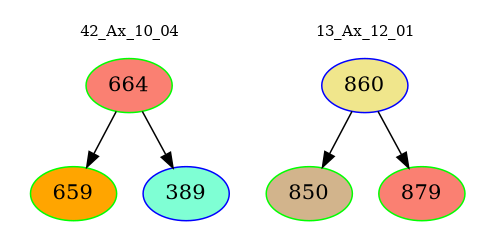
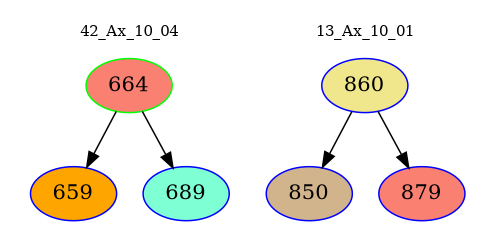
cluster "13_Ax_12_01": label "13_Ax_12_01" -> "13_Ax_10_01"
node "659": color green -> blue
node "389": label "389" -> "689"
node "850": color green -> blue
node "879": color green -> blue
